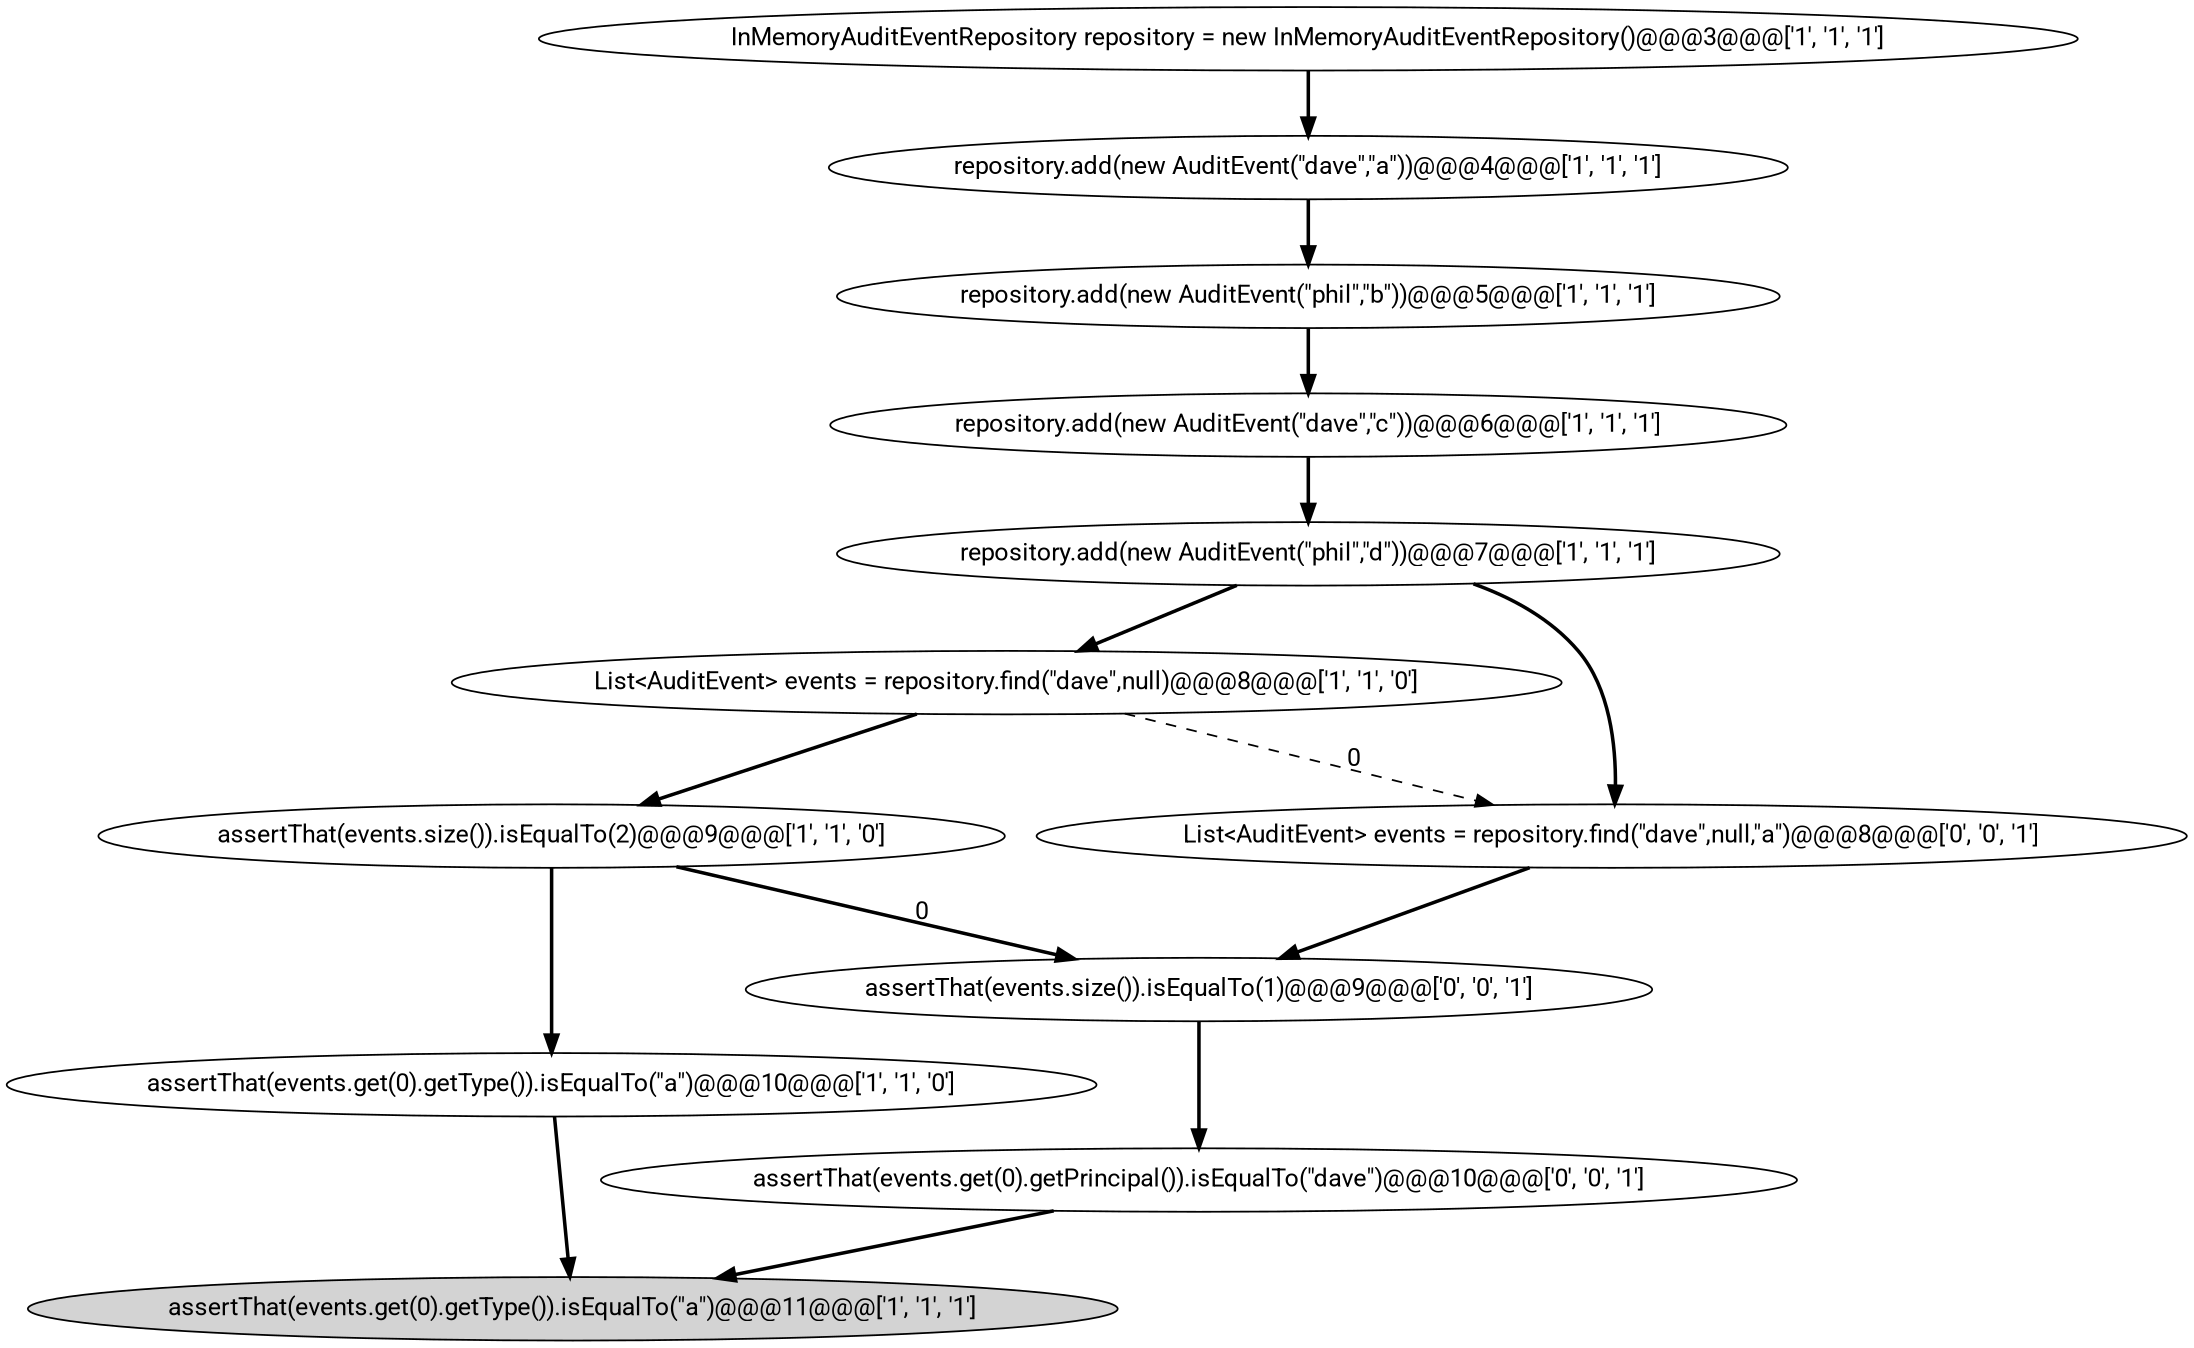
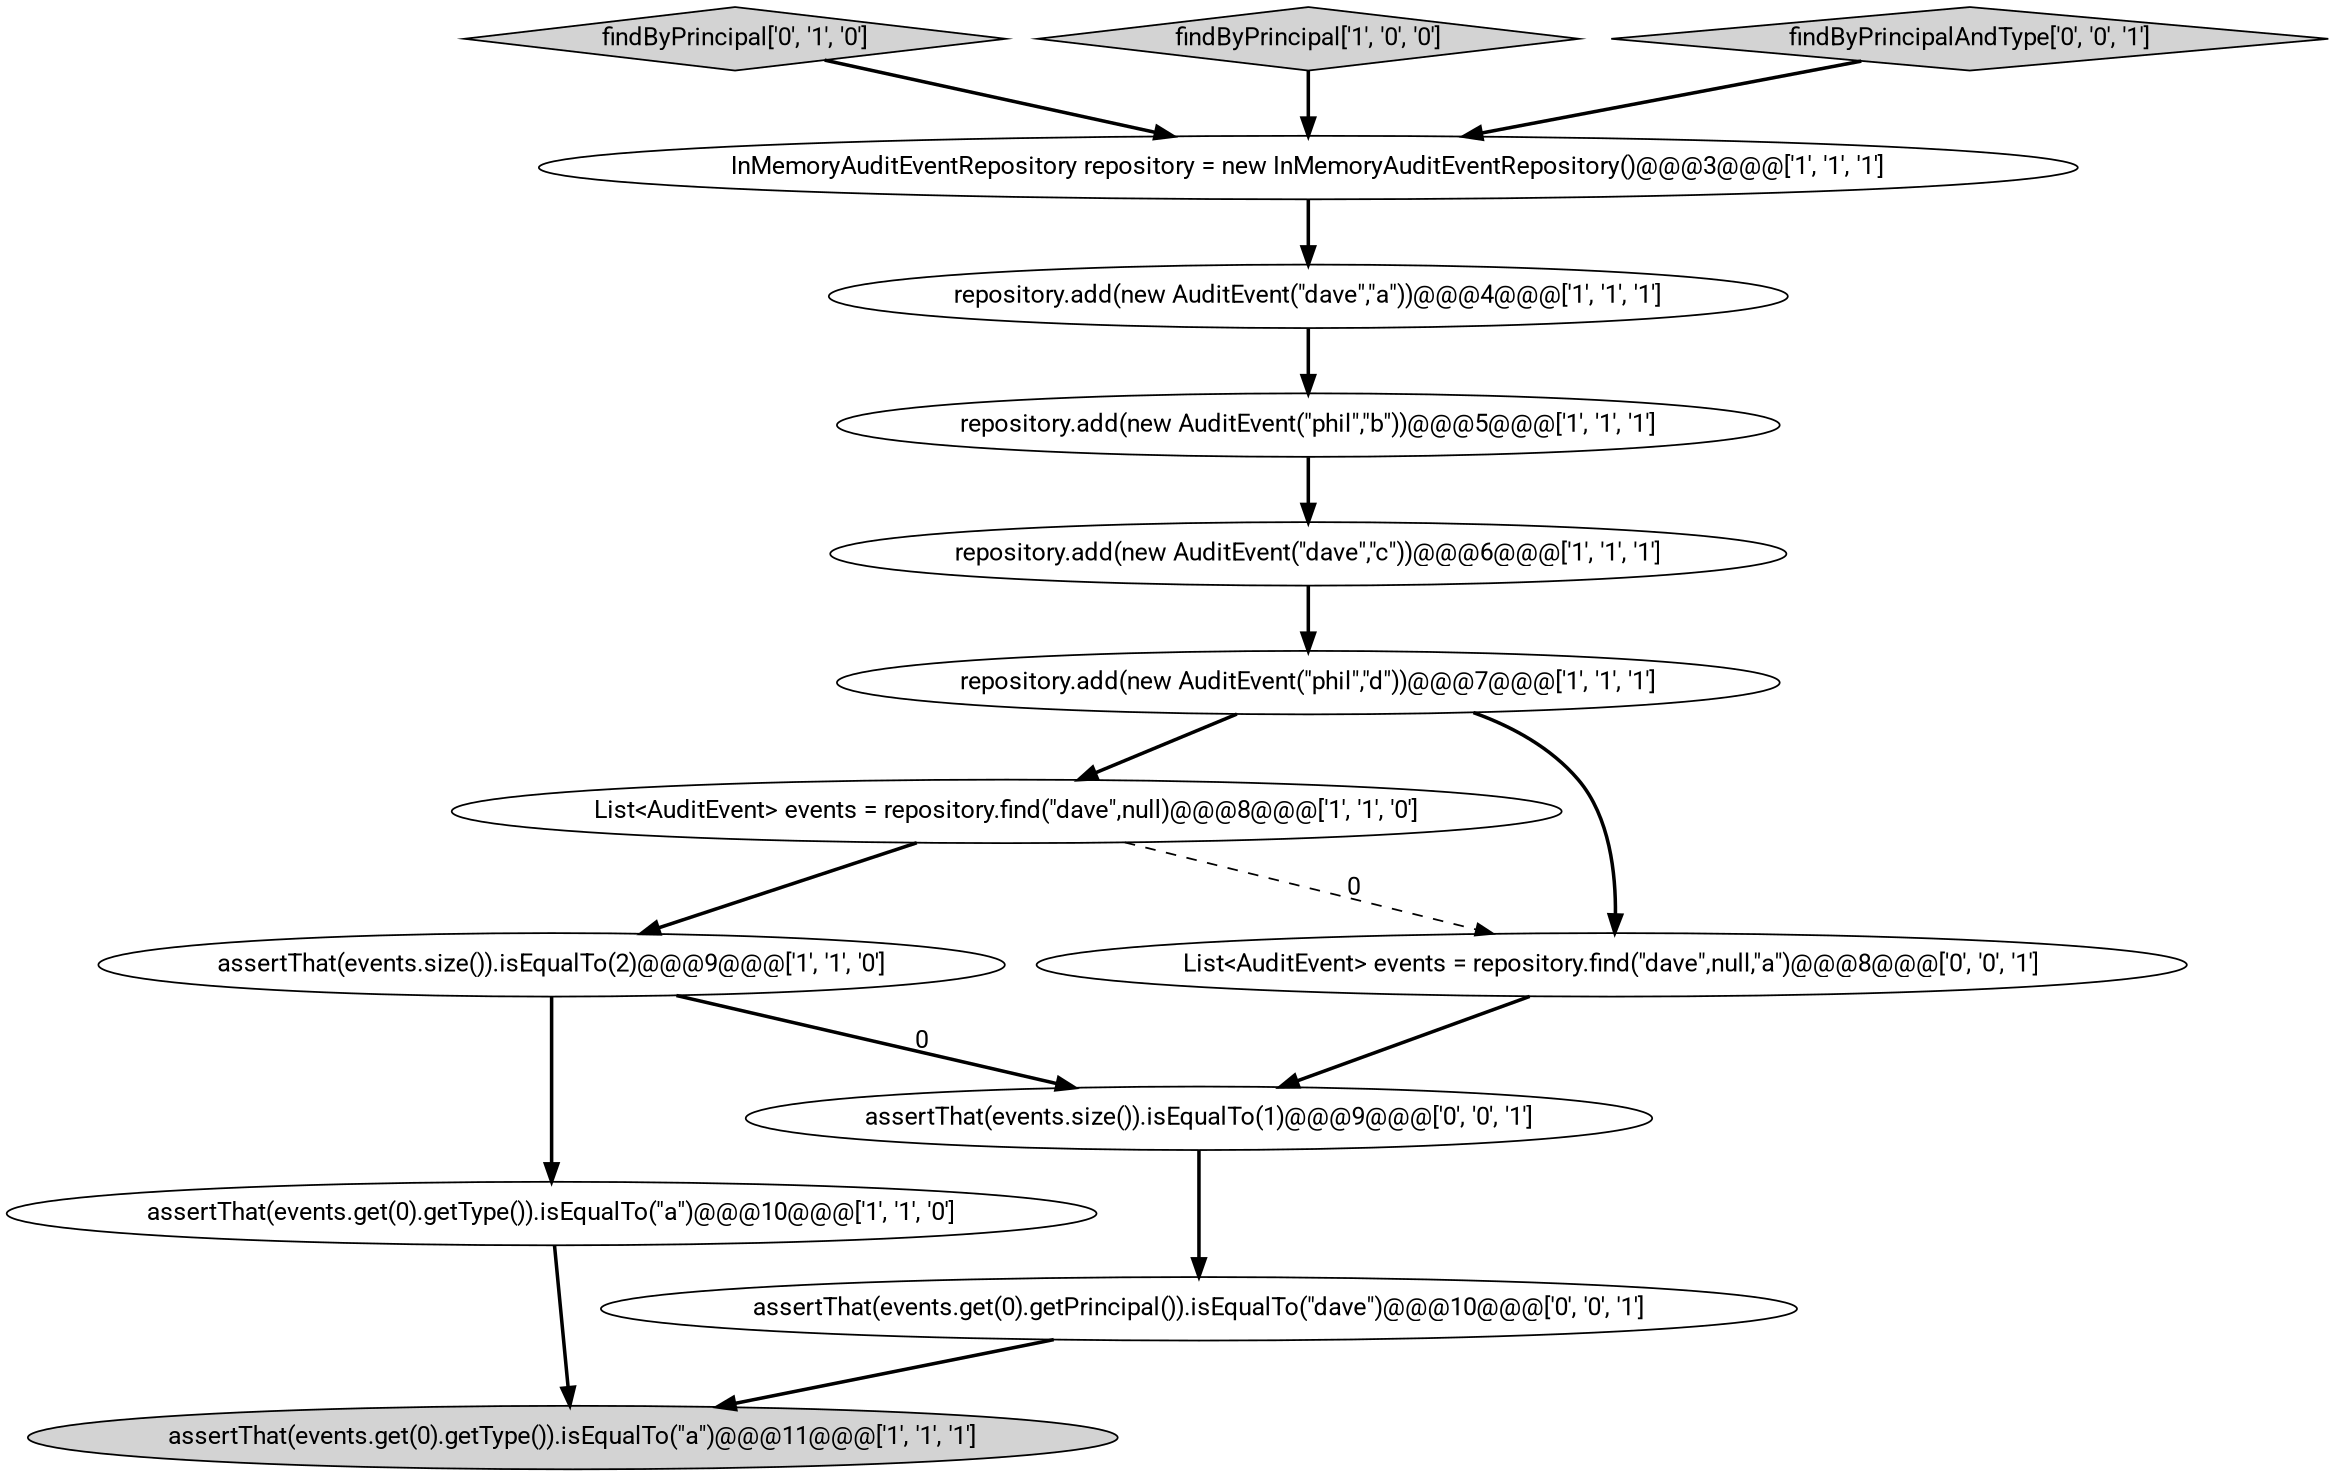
node "findByPrincipal['0', '1', '0']": added
node "findByPrincipal['1', '0', '0']": added
node "findByPrincipalAndType['0', '0', '1']": added
